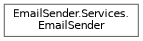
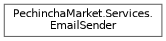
node "EmailSender.Services. EmailSender": label "EmailSender.Services. EmailSender" -> "PechinchaMarket.Services. EmailSender"
